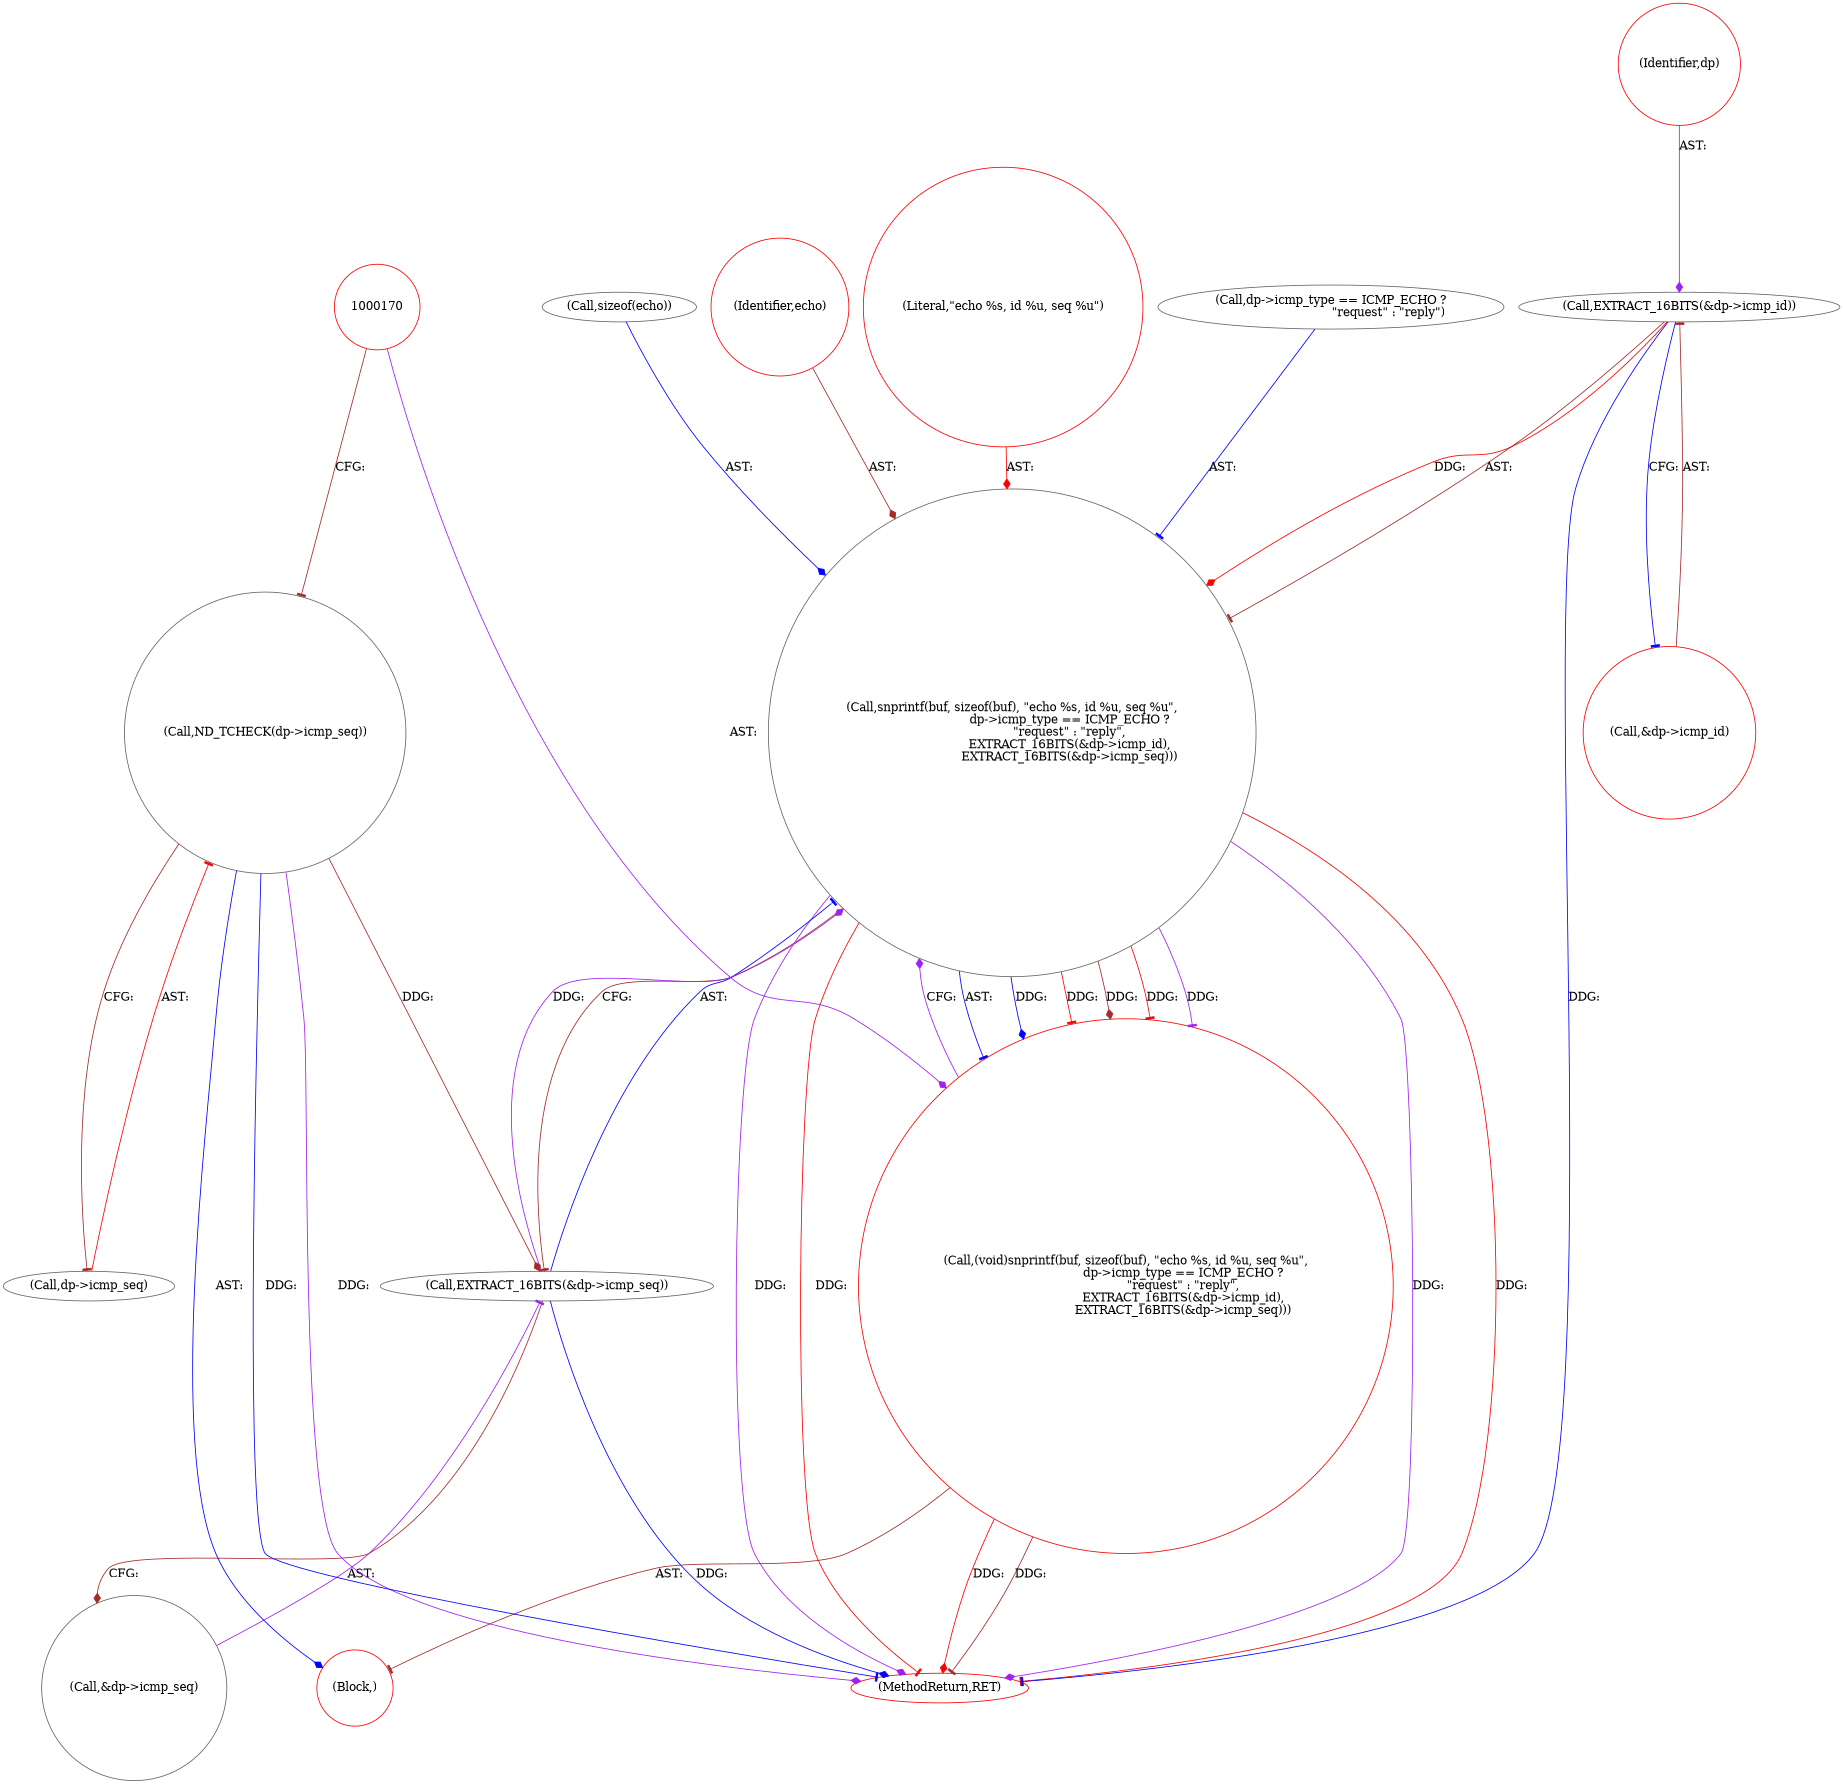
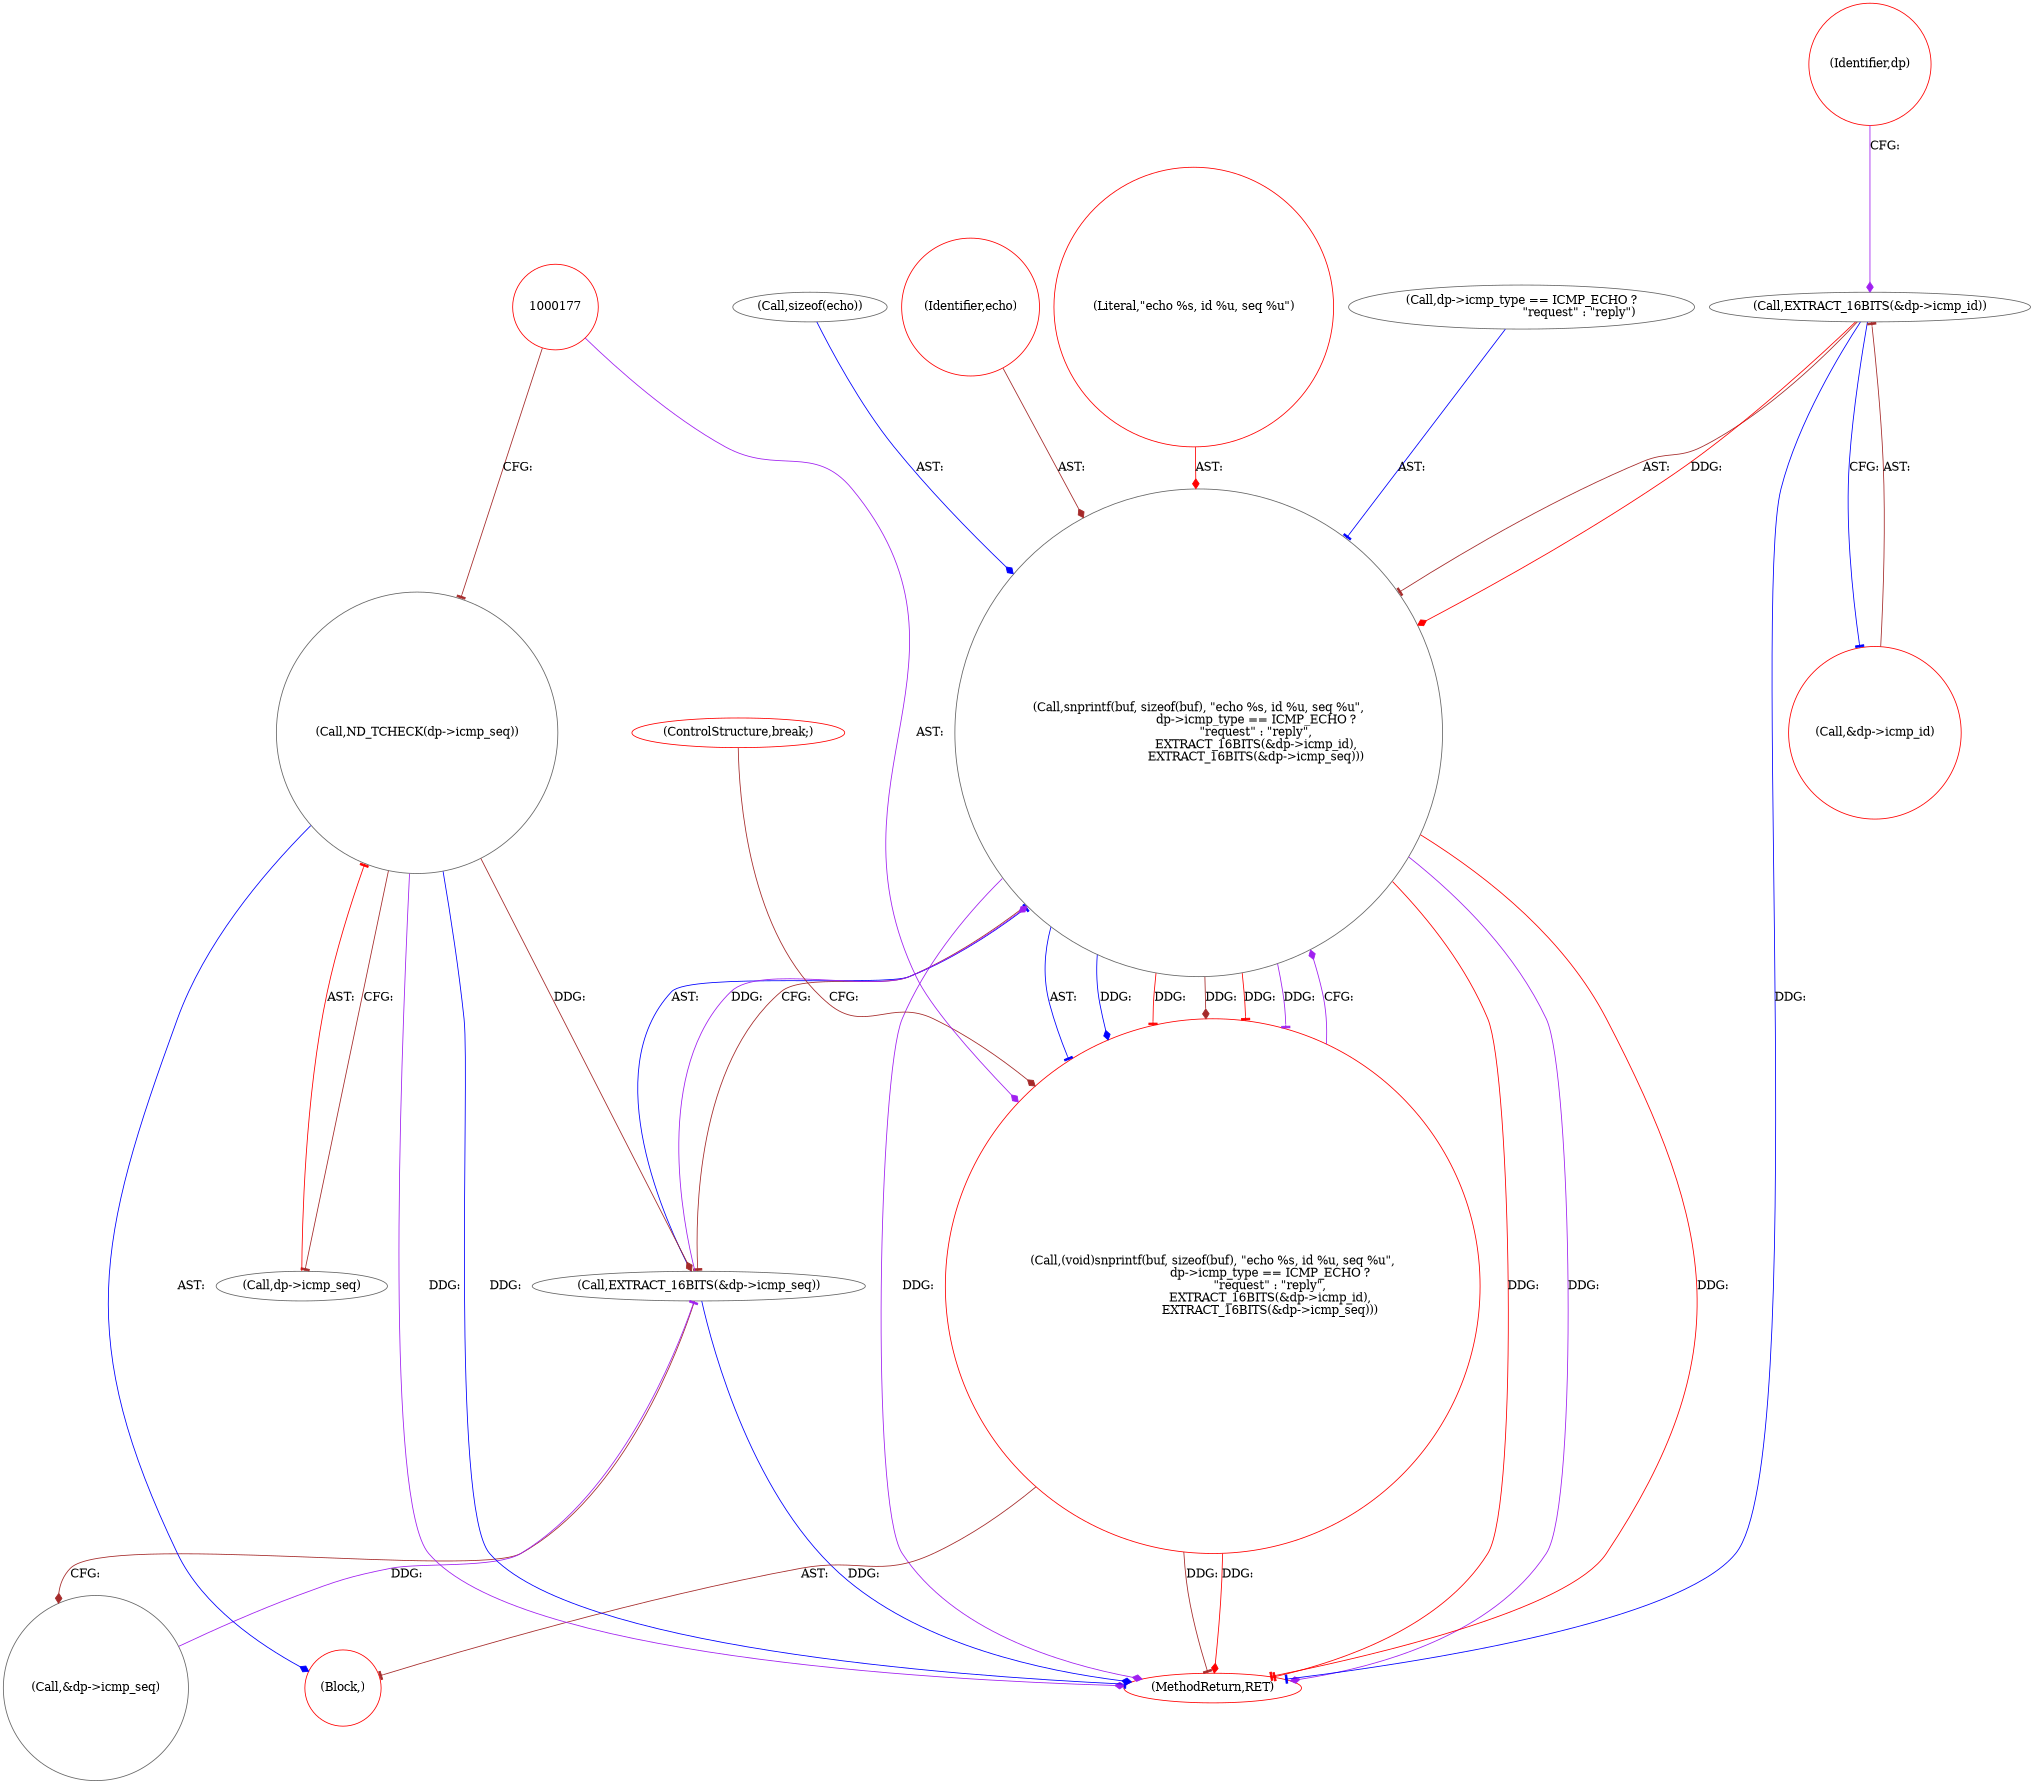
edge "(Identifier,dp)" -> "(Call,EXTRACT_16BITS(&dp->icmp_id))": label "AST: " -> "CFG: "
node "1000170": label "1000170" -> "1000177"
node "(ControlStructure,break;)": added
edge "(Call,&dp->icmp_seq)" -> "(Call,EXTRACT_16BITS(&dp->icmp_seq))": label "AST: " -> "DDG: "
